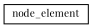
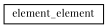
node "node_element": label "node_element" -> "element_element"
